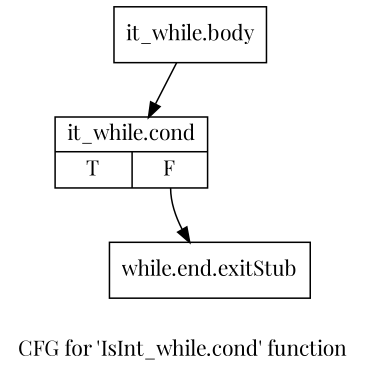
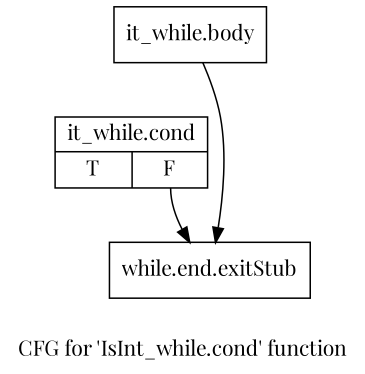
edge "it_while.body" -> "it_while.cond": now "it_while.body" -> "while.end.exitStub"
